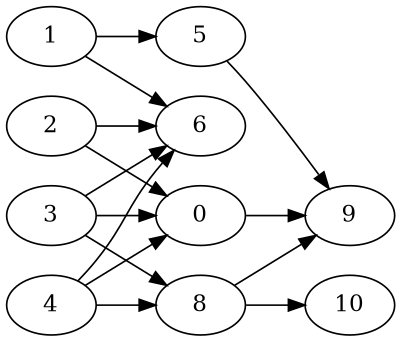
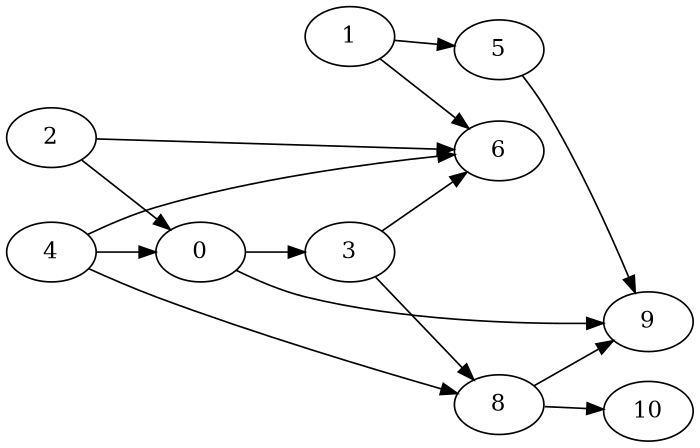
edge "3" -> "0": reversed
